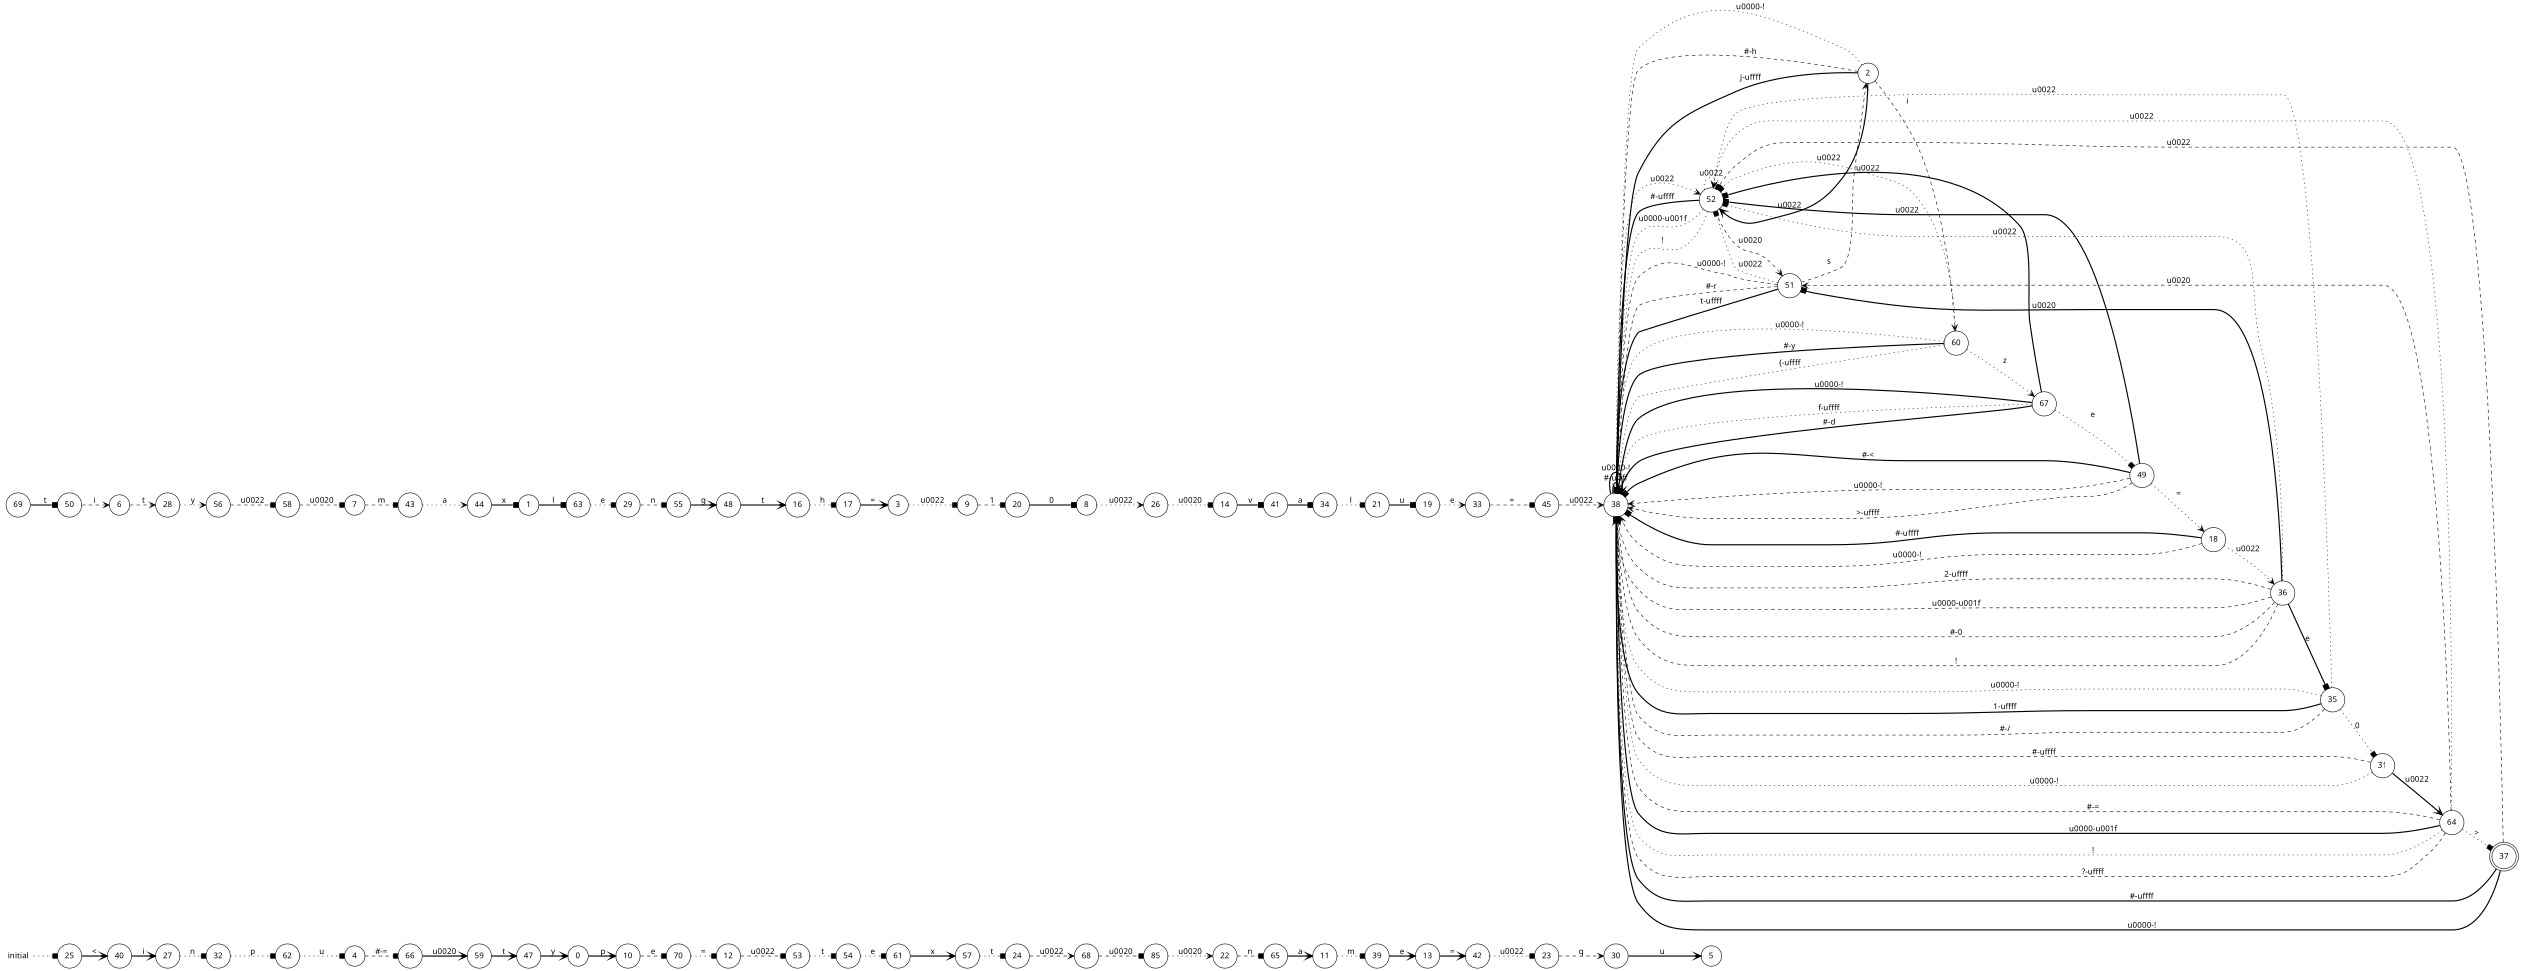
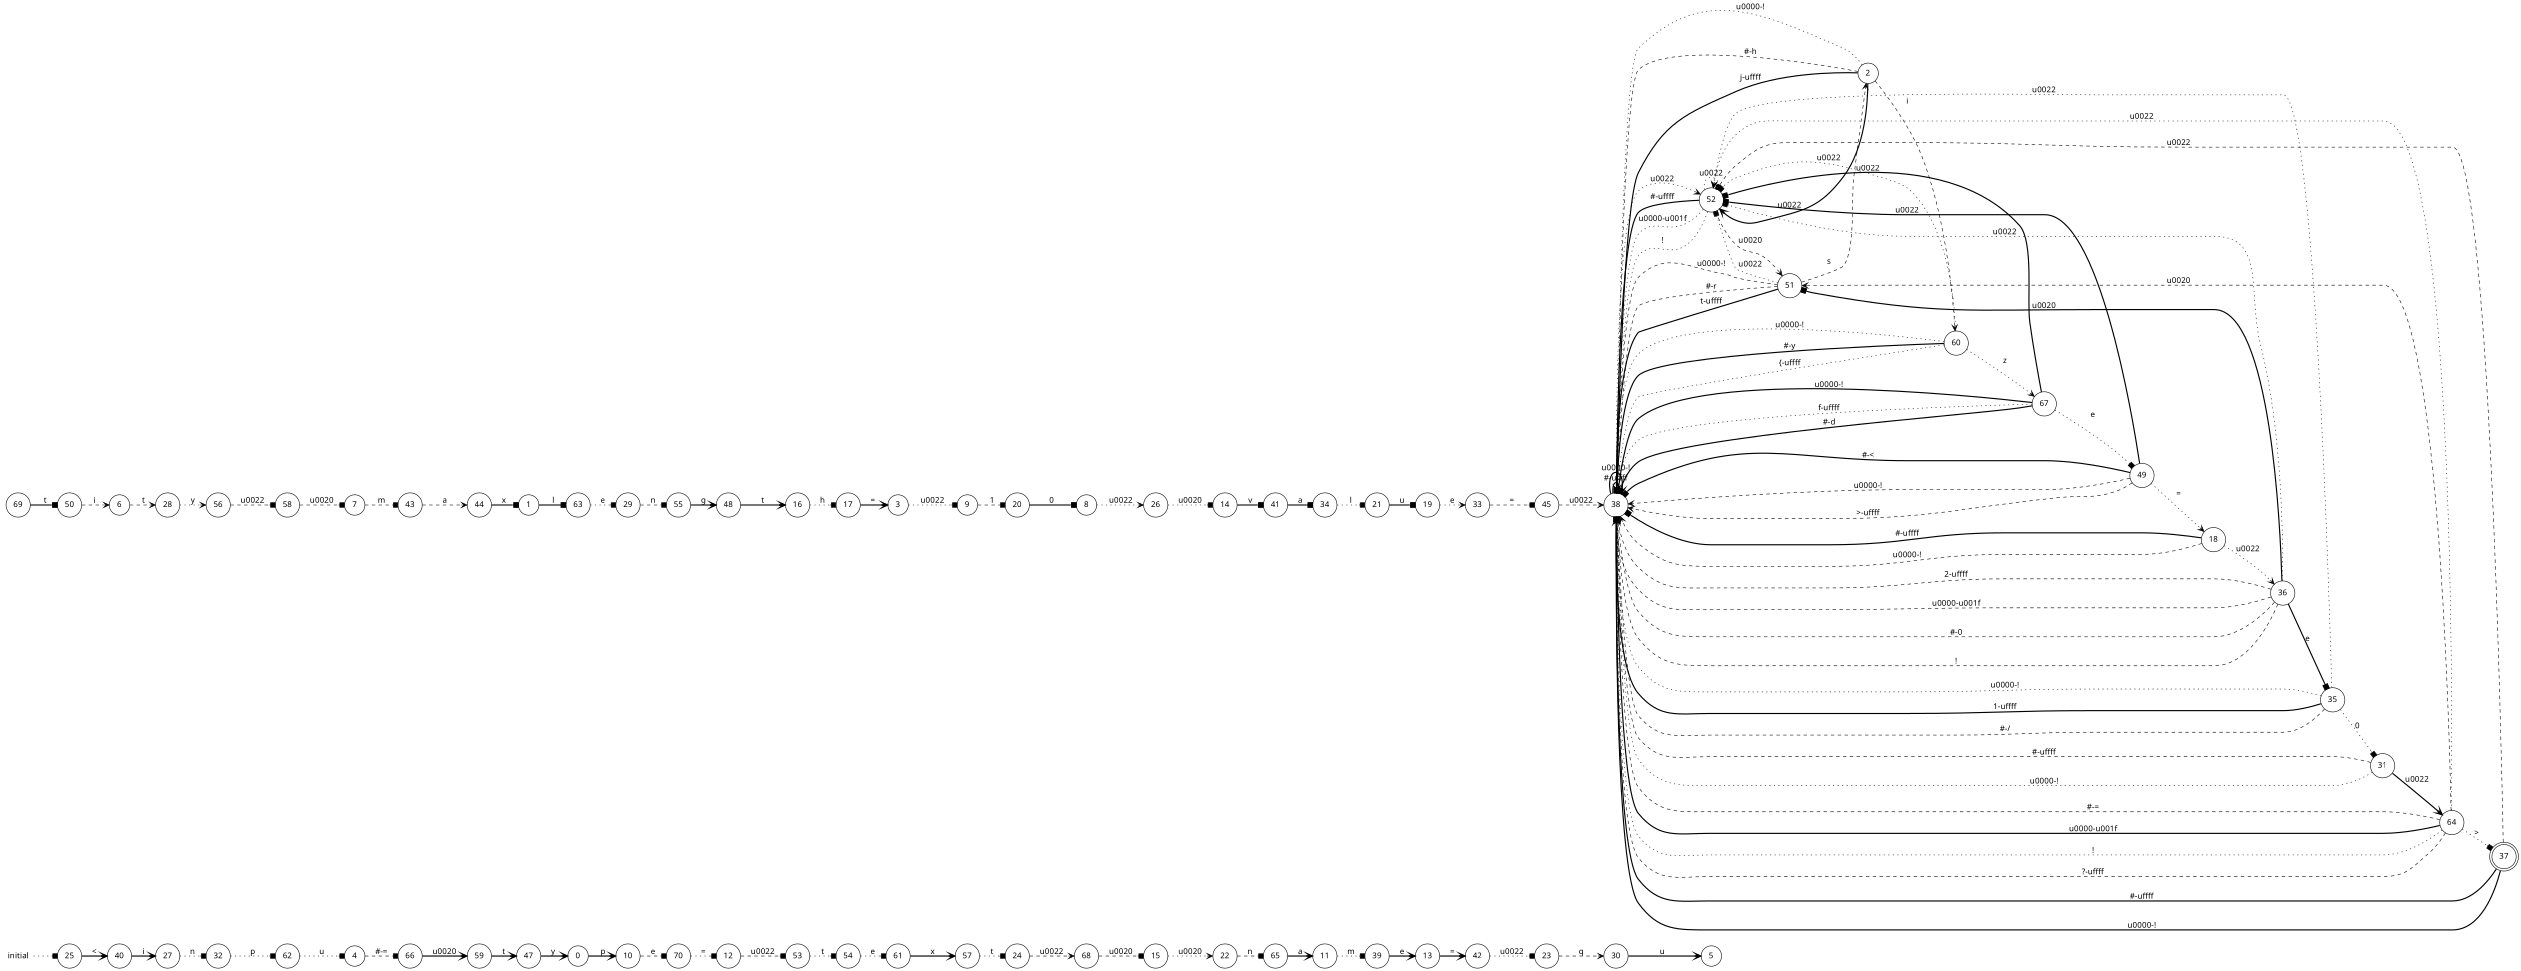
edge "43" -> "44": style dotted -> dashed
node "85": label "85" -> "15"
